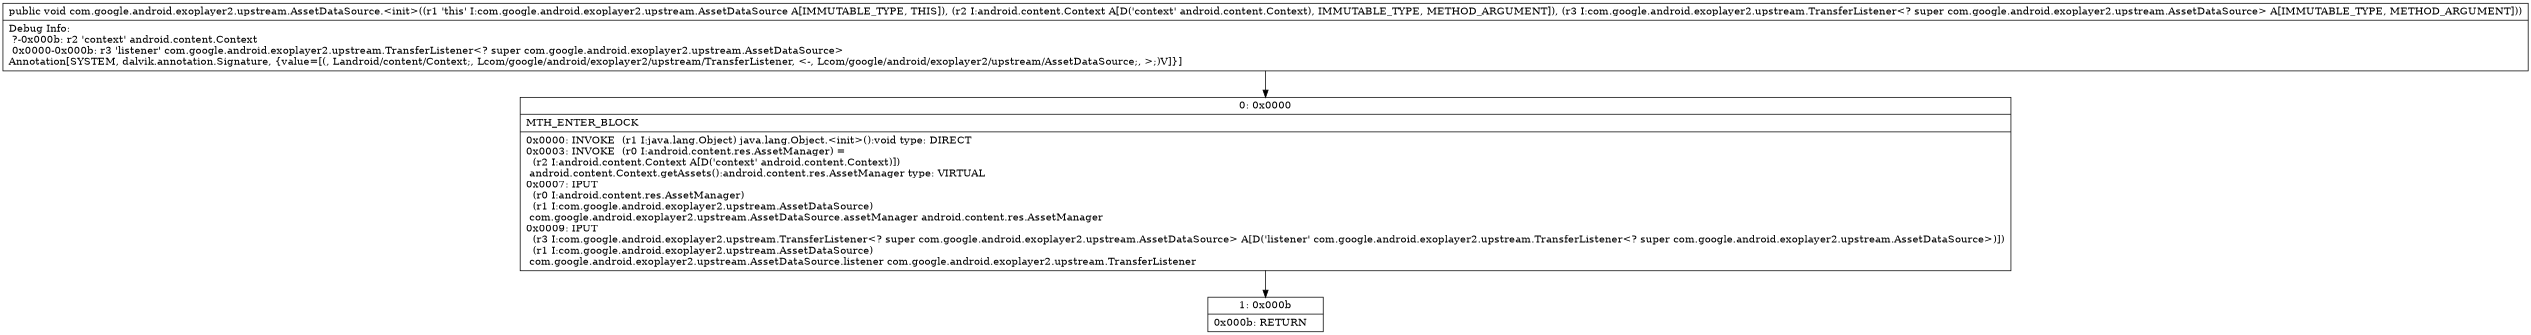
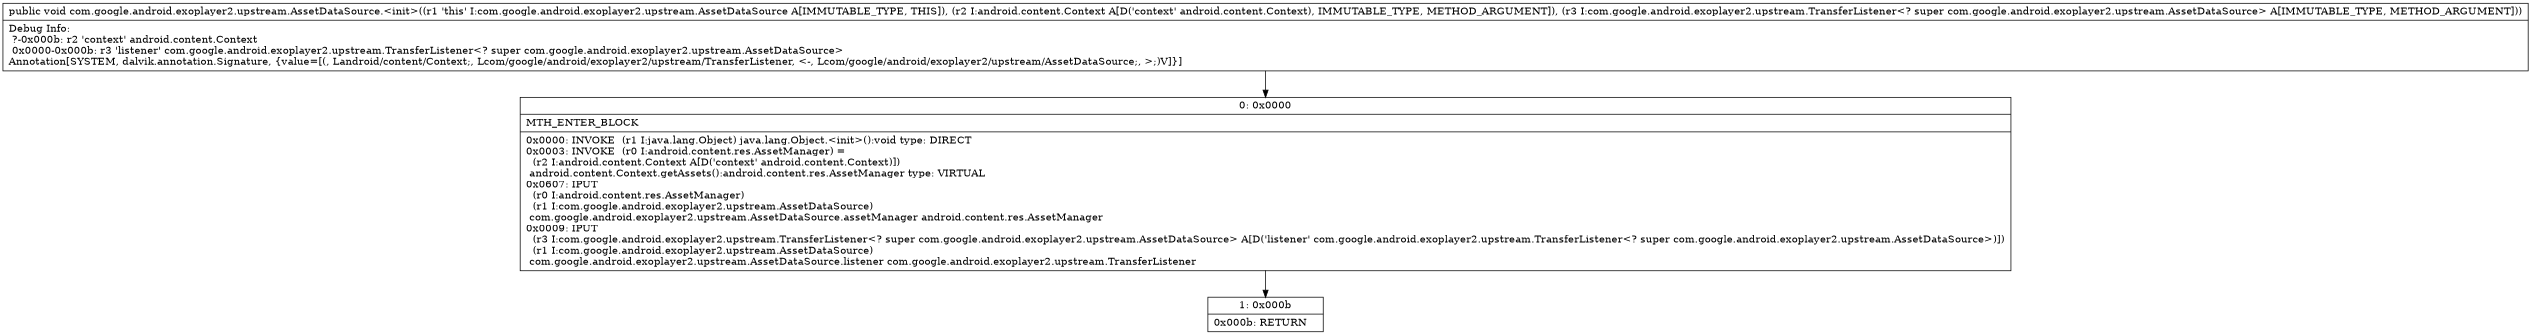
node "0: 0x0000": text "0x0007: IPUT" -> "0x0607: IPUT"
